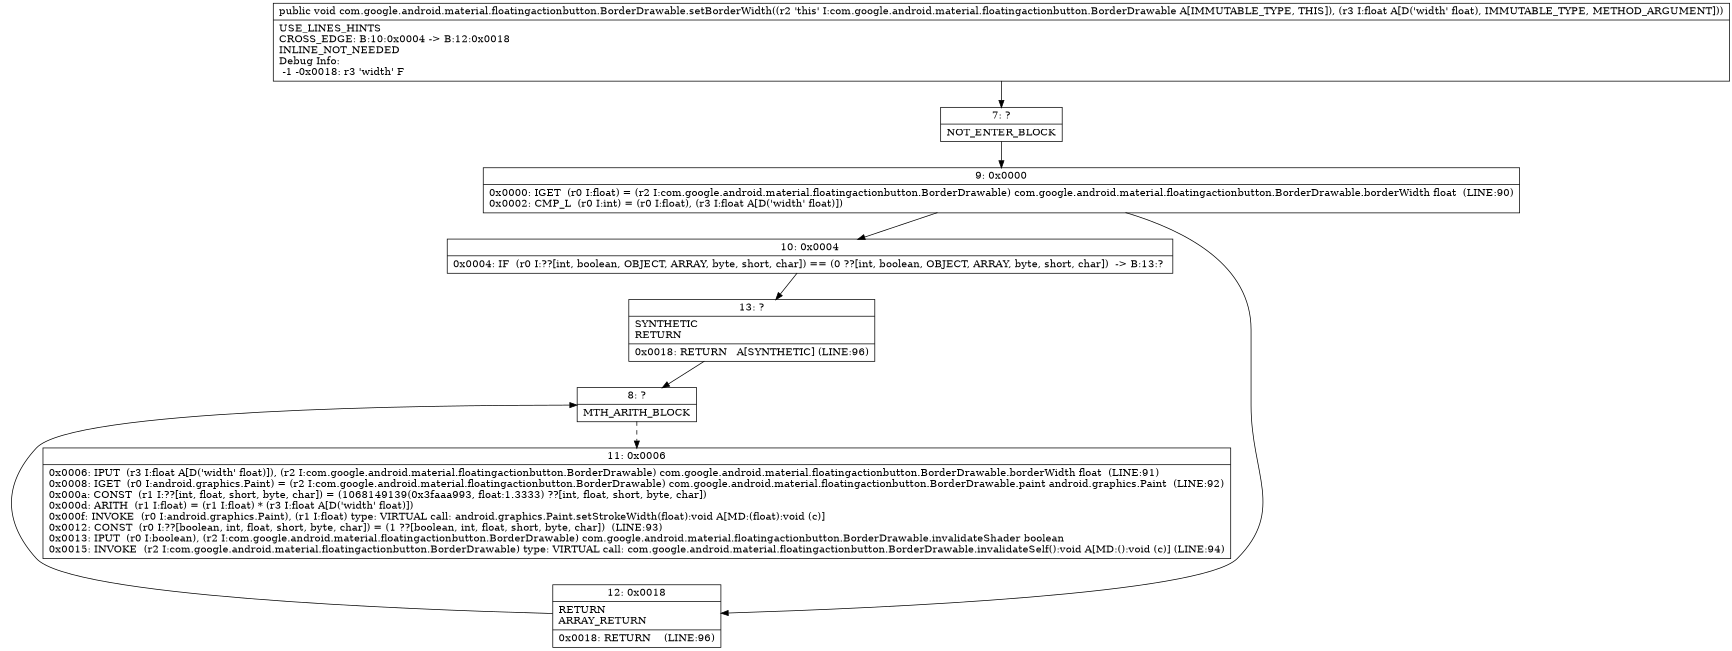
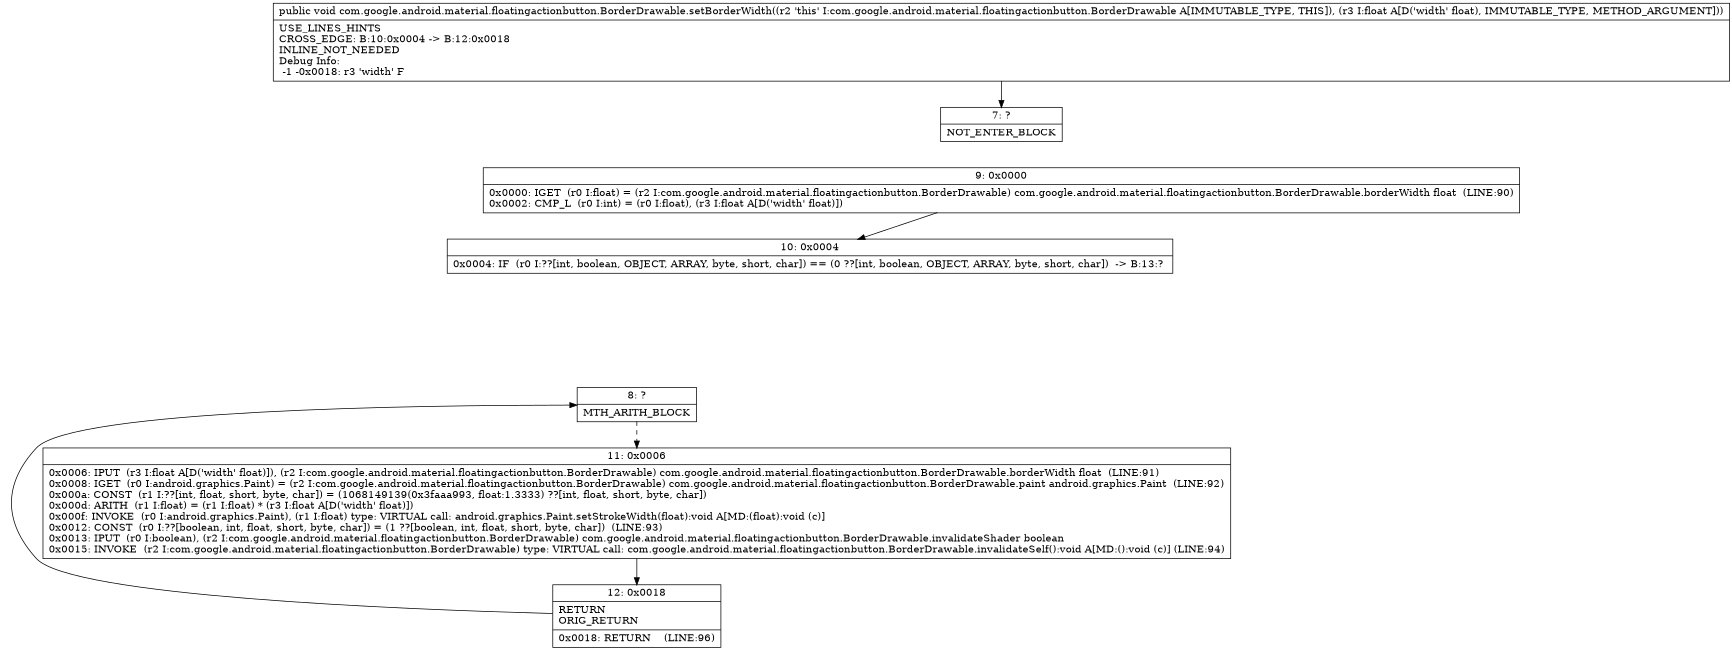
edge "7: ?" -> "9: 0x0000": removed
node "13: ?": removed
edge "9: 0x0000" -> "12: 0x0018": now "11: 0x0006" -> "12: 0x0018"
node "12: 0x0018": text "ARRAY_RETURN" -> "ORIG_RETURN"
